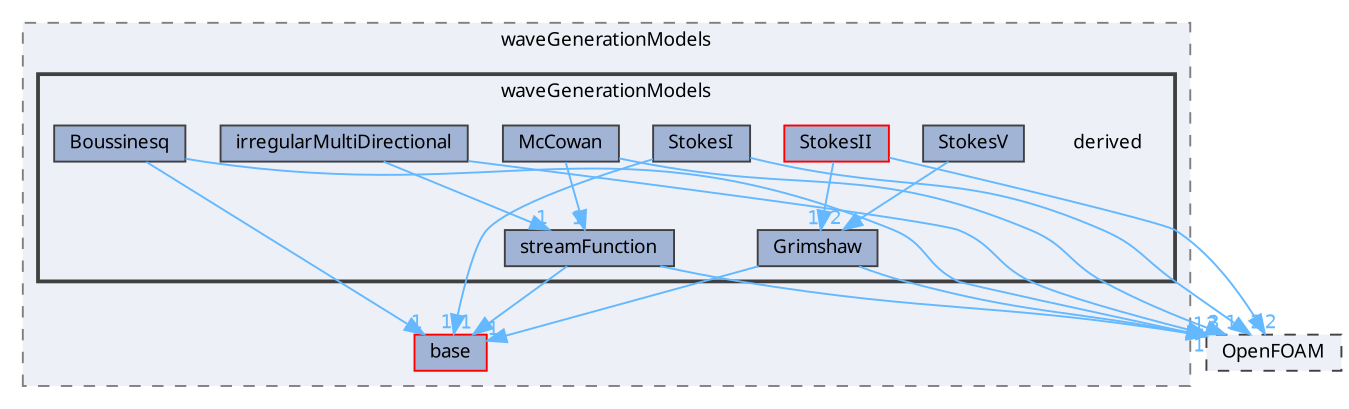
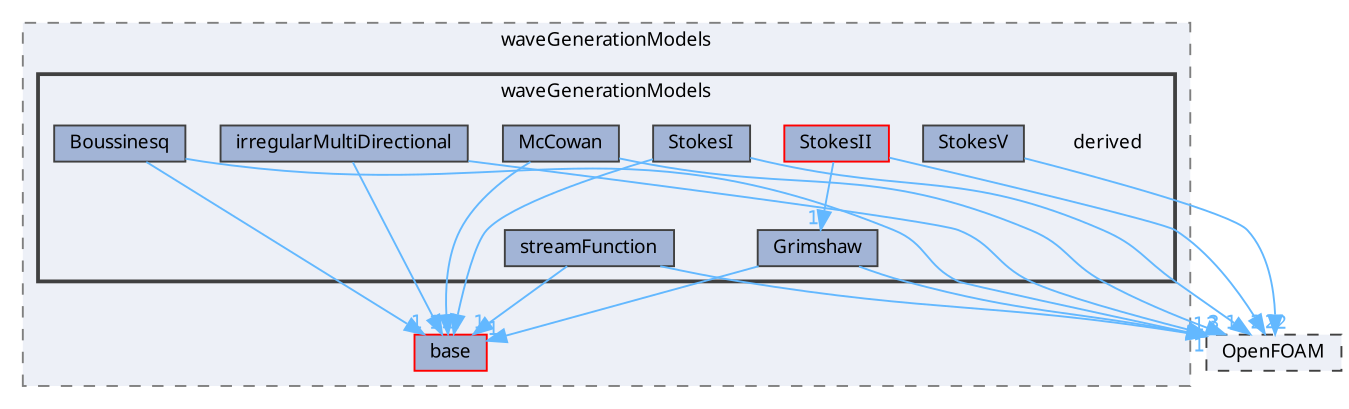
edge "irregularMultiDirectional" -> "streamFunction": now "irregularMultiDirectional" -> "base"
edge "McCowan" -> "streamFunction": now "McCowan" -> "base"
edge "StokesV" -> "Grimshaw": now "StokesV" -> "OpenFOAM"
